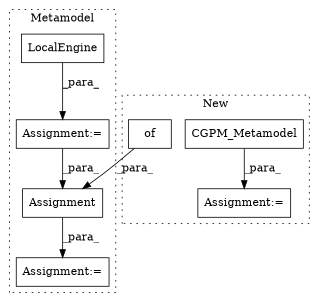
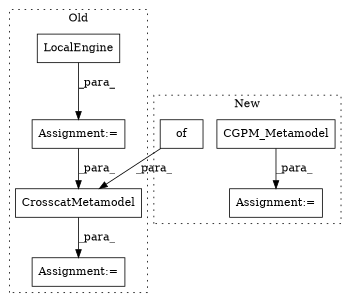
cluster "Metamodel": label "Metamodel" -> "Old"
node "Assignment": label "Assignment" -> "CrosscatMetamodel"
